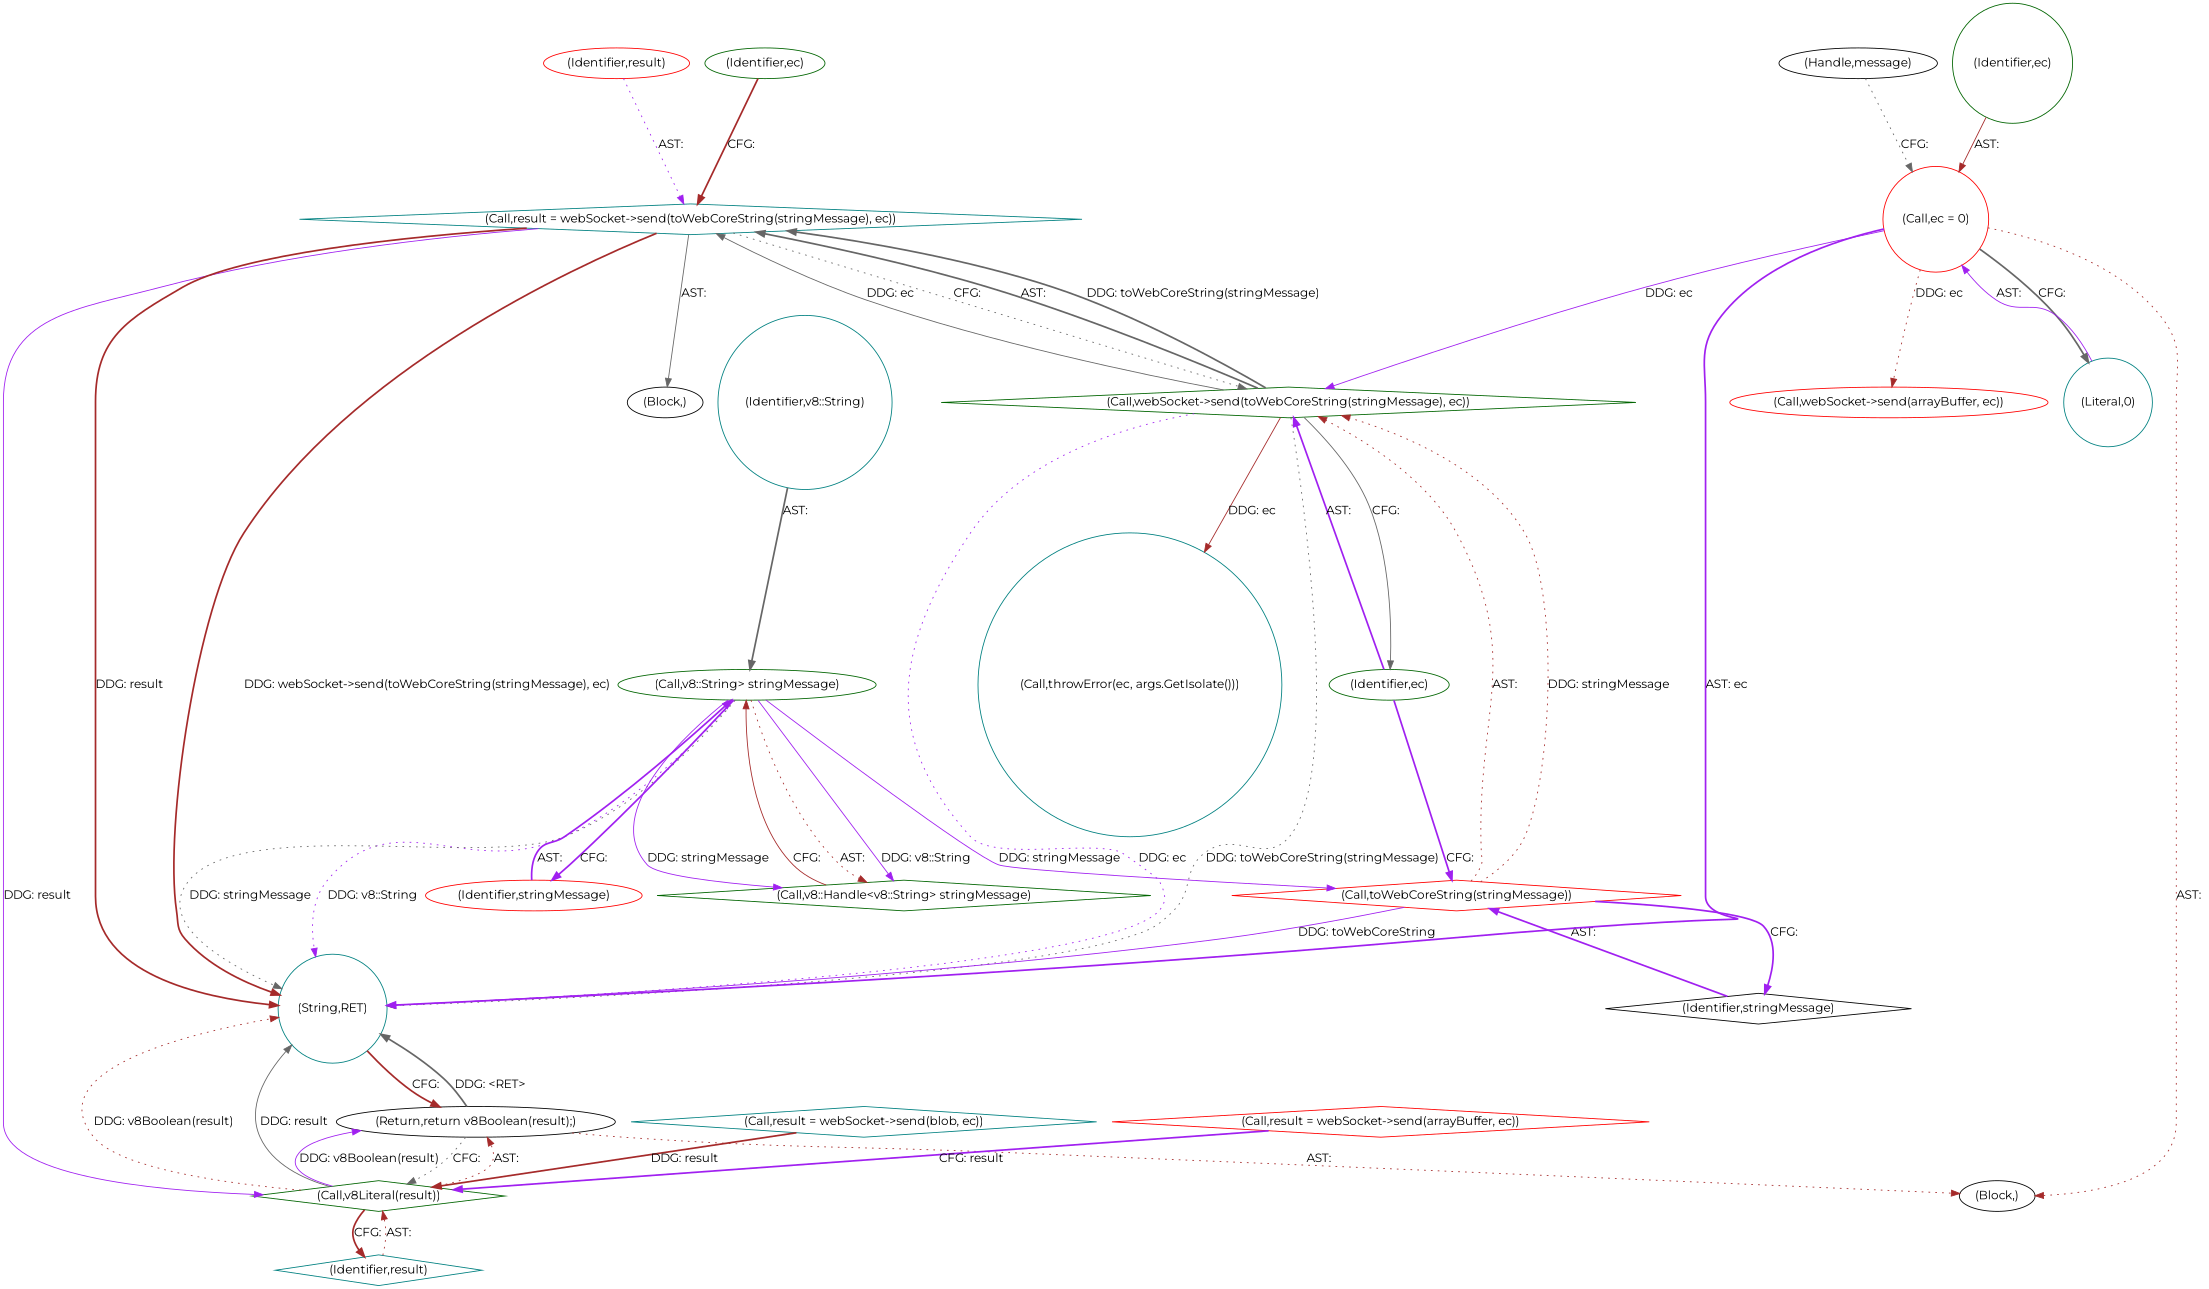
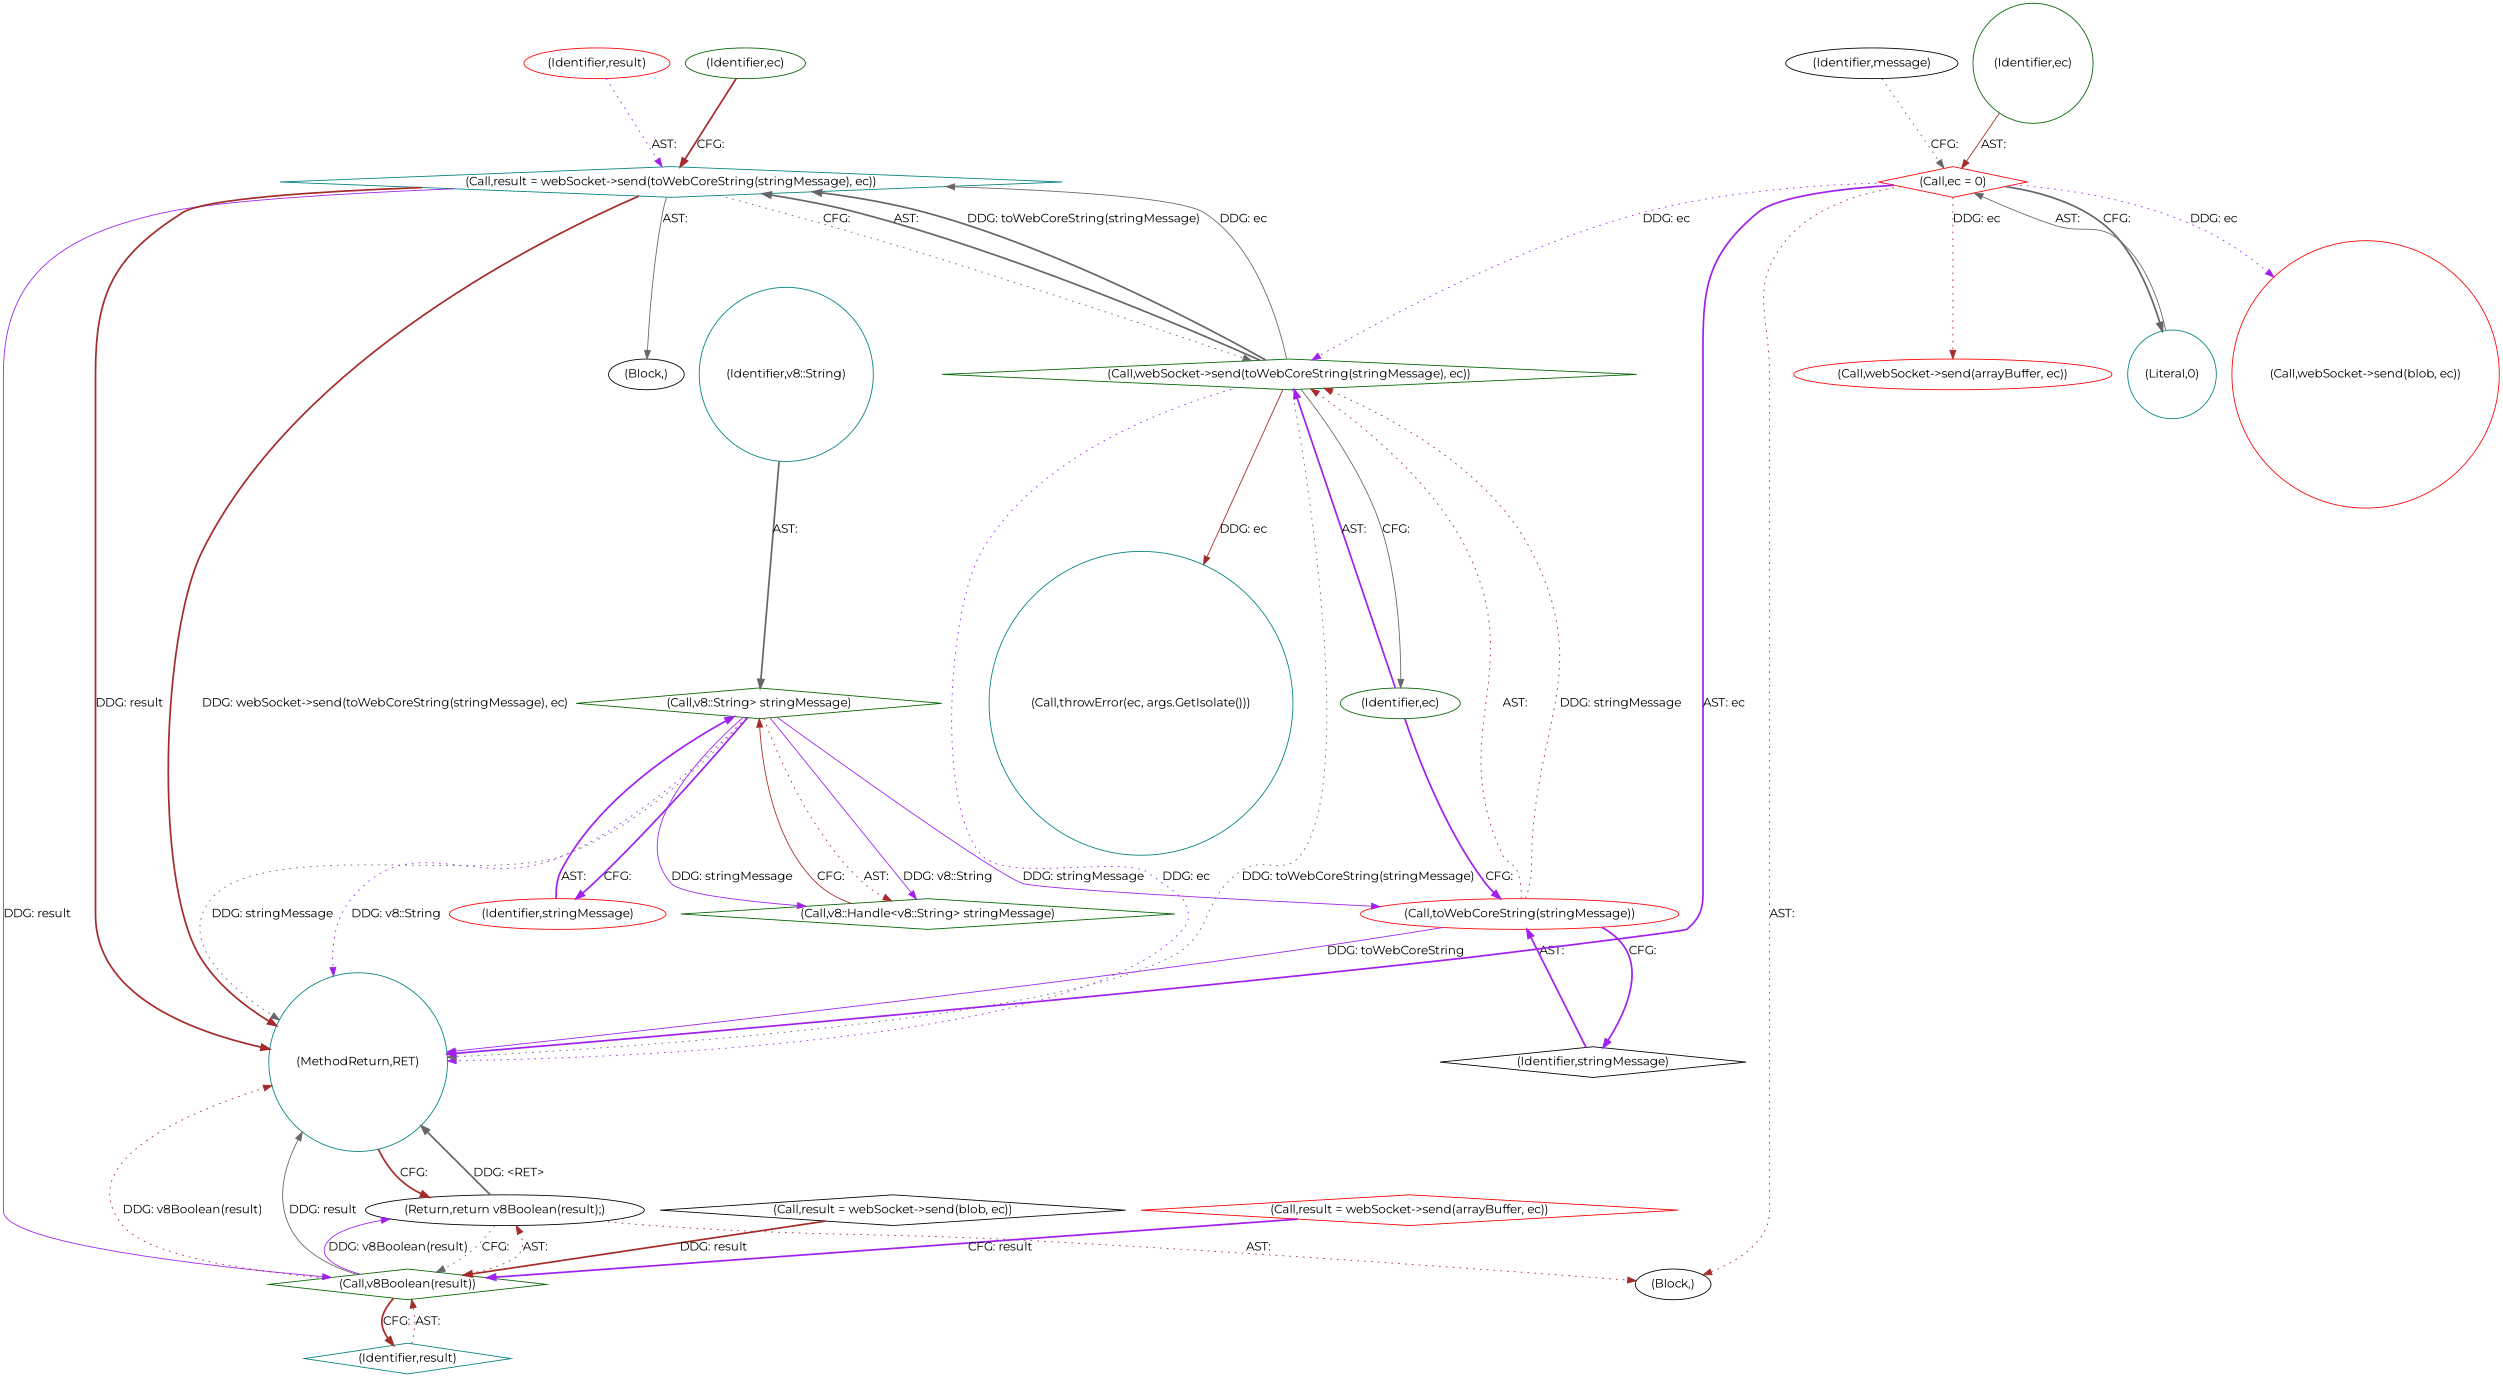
node "(Handle,message)": label "(Handle,message)" -> "(Identifier,message)"
node "(Call,ec = 0)": shape circle -> diamond
edge "(Call,ec = 0)" -> "(Call,webSocket->send(toWebCoreString(stringMessage), ec))": style solid -> dotted
edge "(Literal,0)" -> "(Call,ec = 0)": color purple -> gray40
node "(Call,webSocket->send(blob, ec))": added
node "(Call,v8::String> stringMessage)": shape ellipse -> diamond
node "(Call,toWebCoreString(stringMessage))": shape diamond -> ellipse
node "(String,RET)": label "(String,RET)" -> "(MethodReturn,RET)"
node "(Call,result = webSocket->send(blob, ec))": color teal -> black
node "(Call,v8Literal(result))": label "(Call,v8Literal(result))" -> "(Call,v8Boolean(result))"
